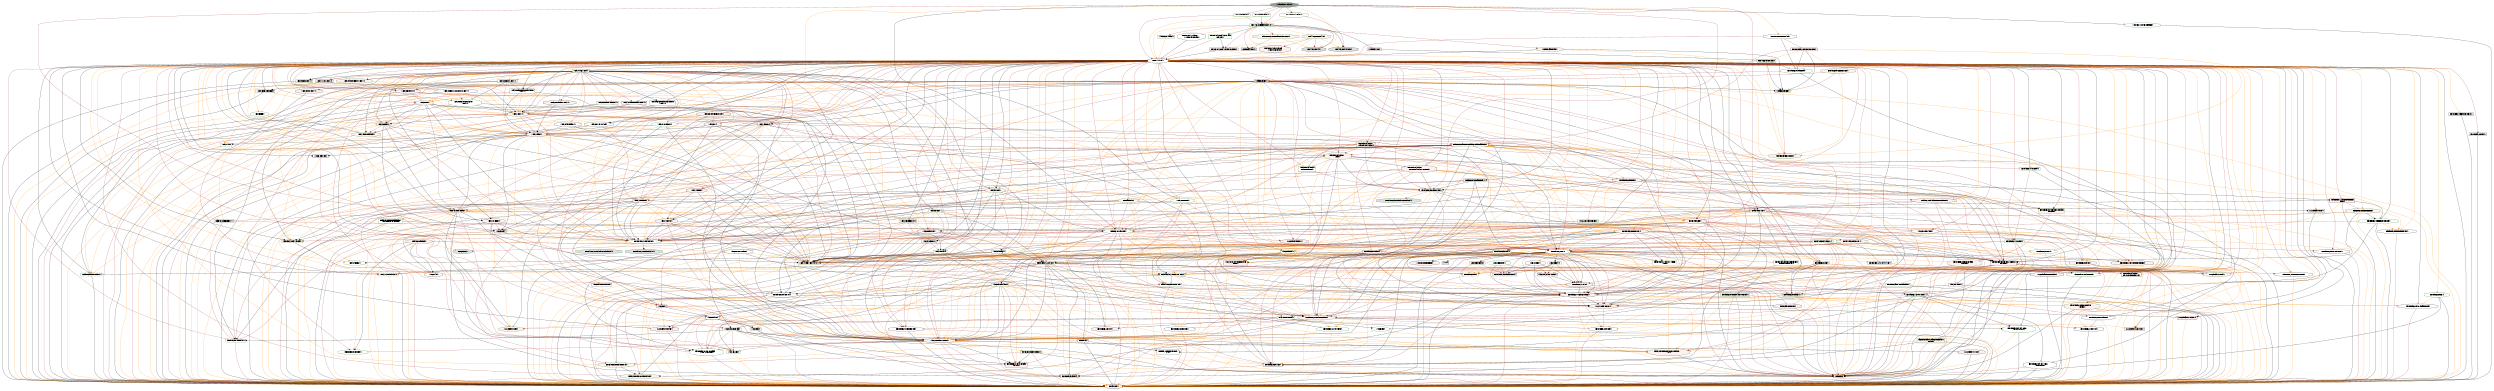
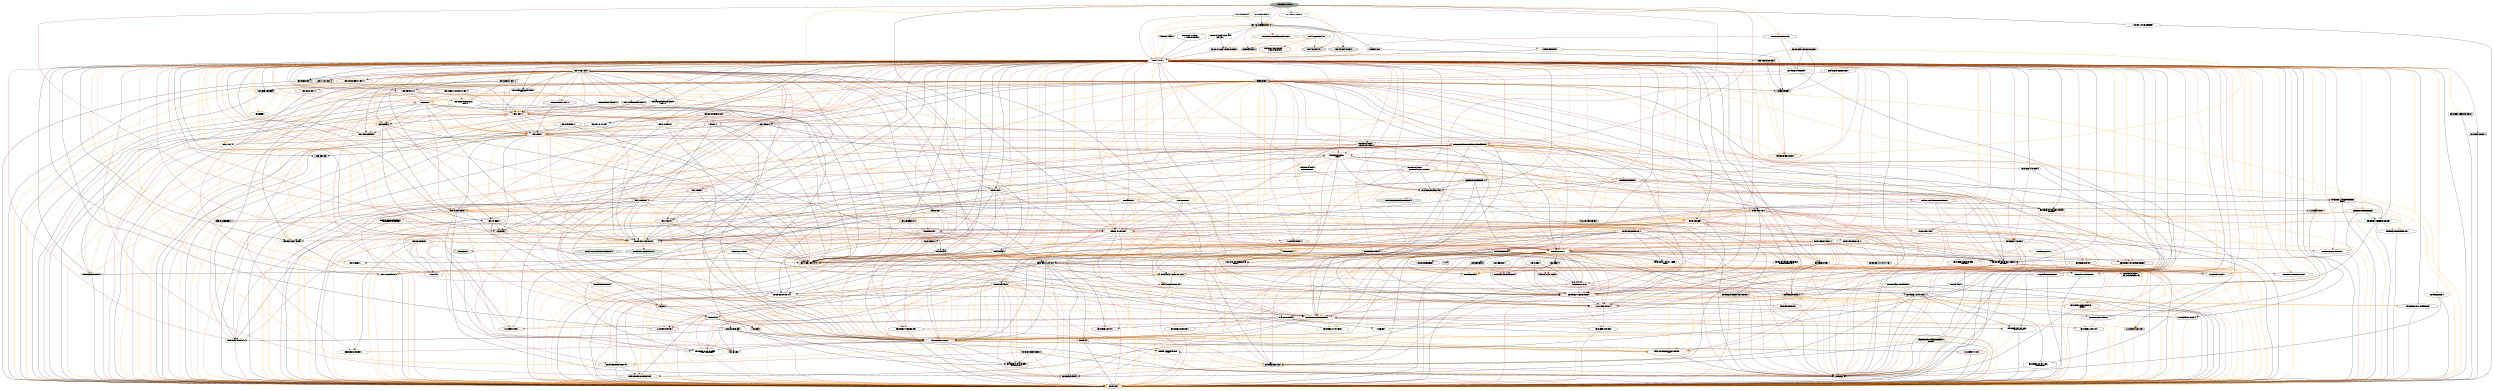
node "Templates/IsValidVariadic Layout.h": label "Templates/IsValidVariadic Layout.h" -> "Templates/IsValidVariadic FunctionArg.h"
